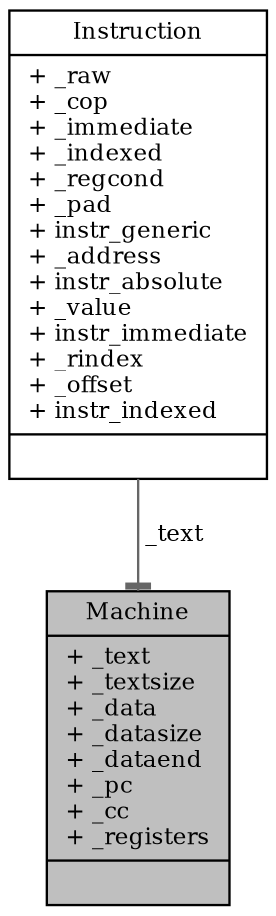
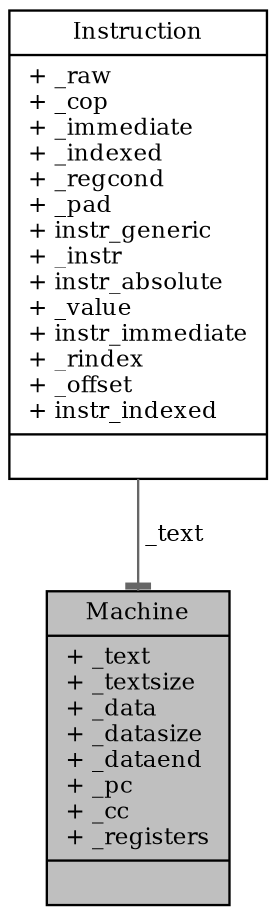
node "Instruction": text "+ _address" -> "+ _instr"
